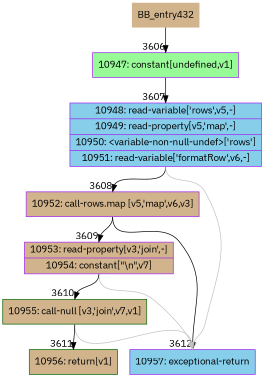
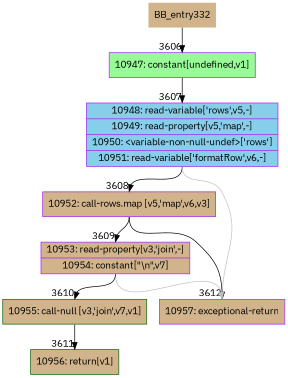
node "BB_entry432": label "BB_entry432" -> "BB_entry332"
edge "10955: call-null [v3,'join',v7,v1]" -> "10957: exceptional-return": removed
node "10957: exceptional-return": fillcolor skyblue -> tan
